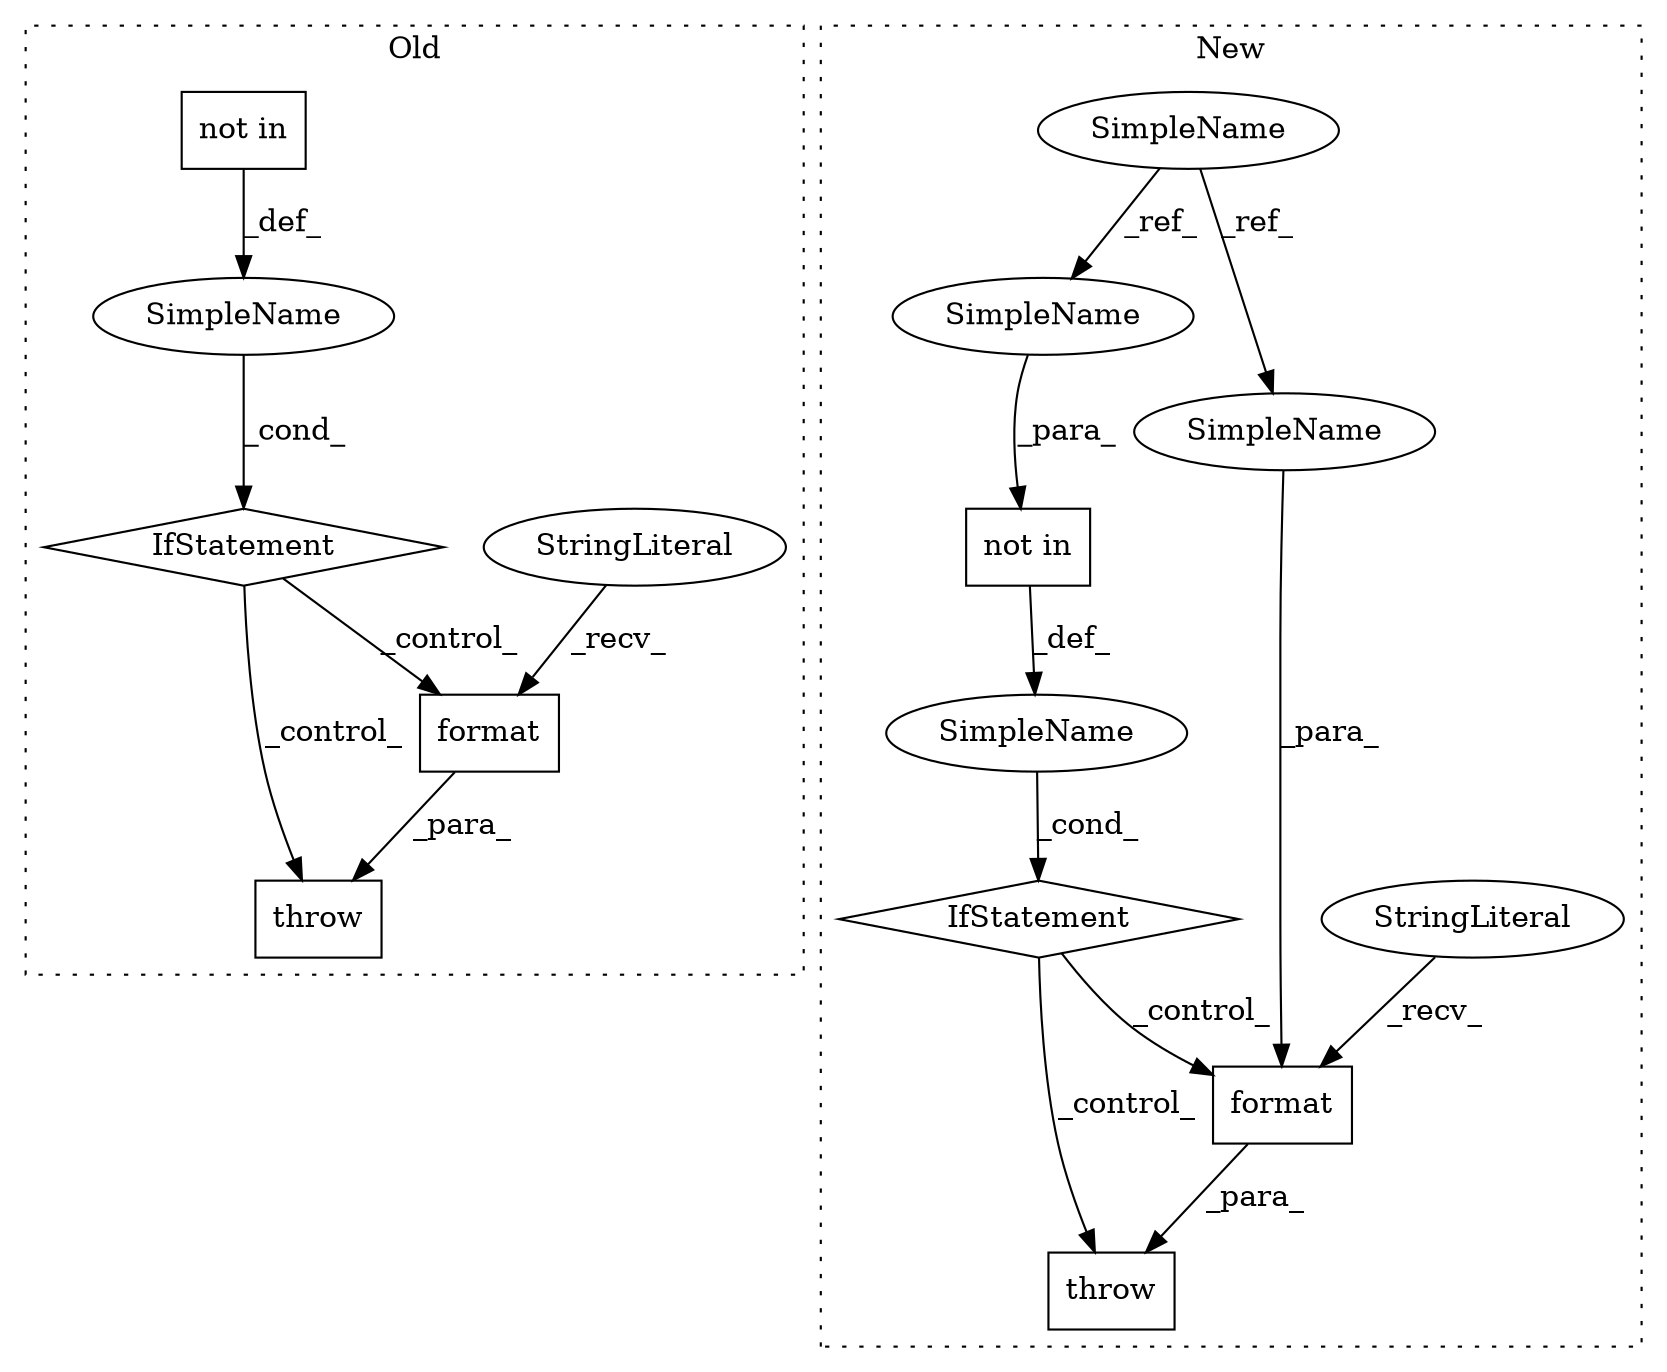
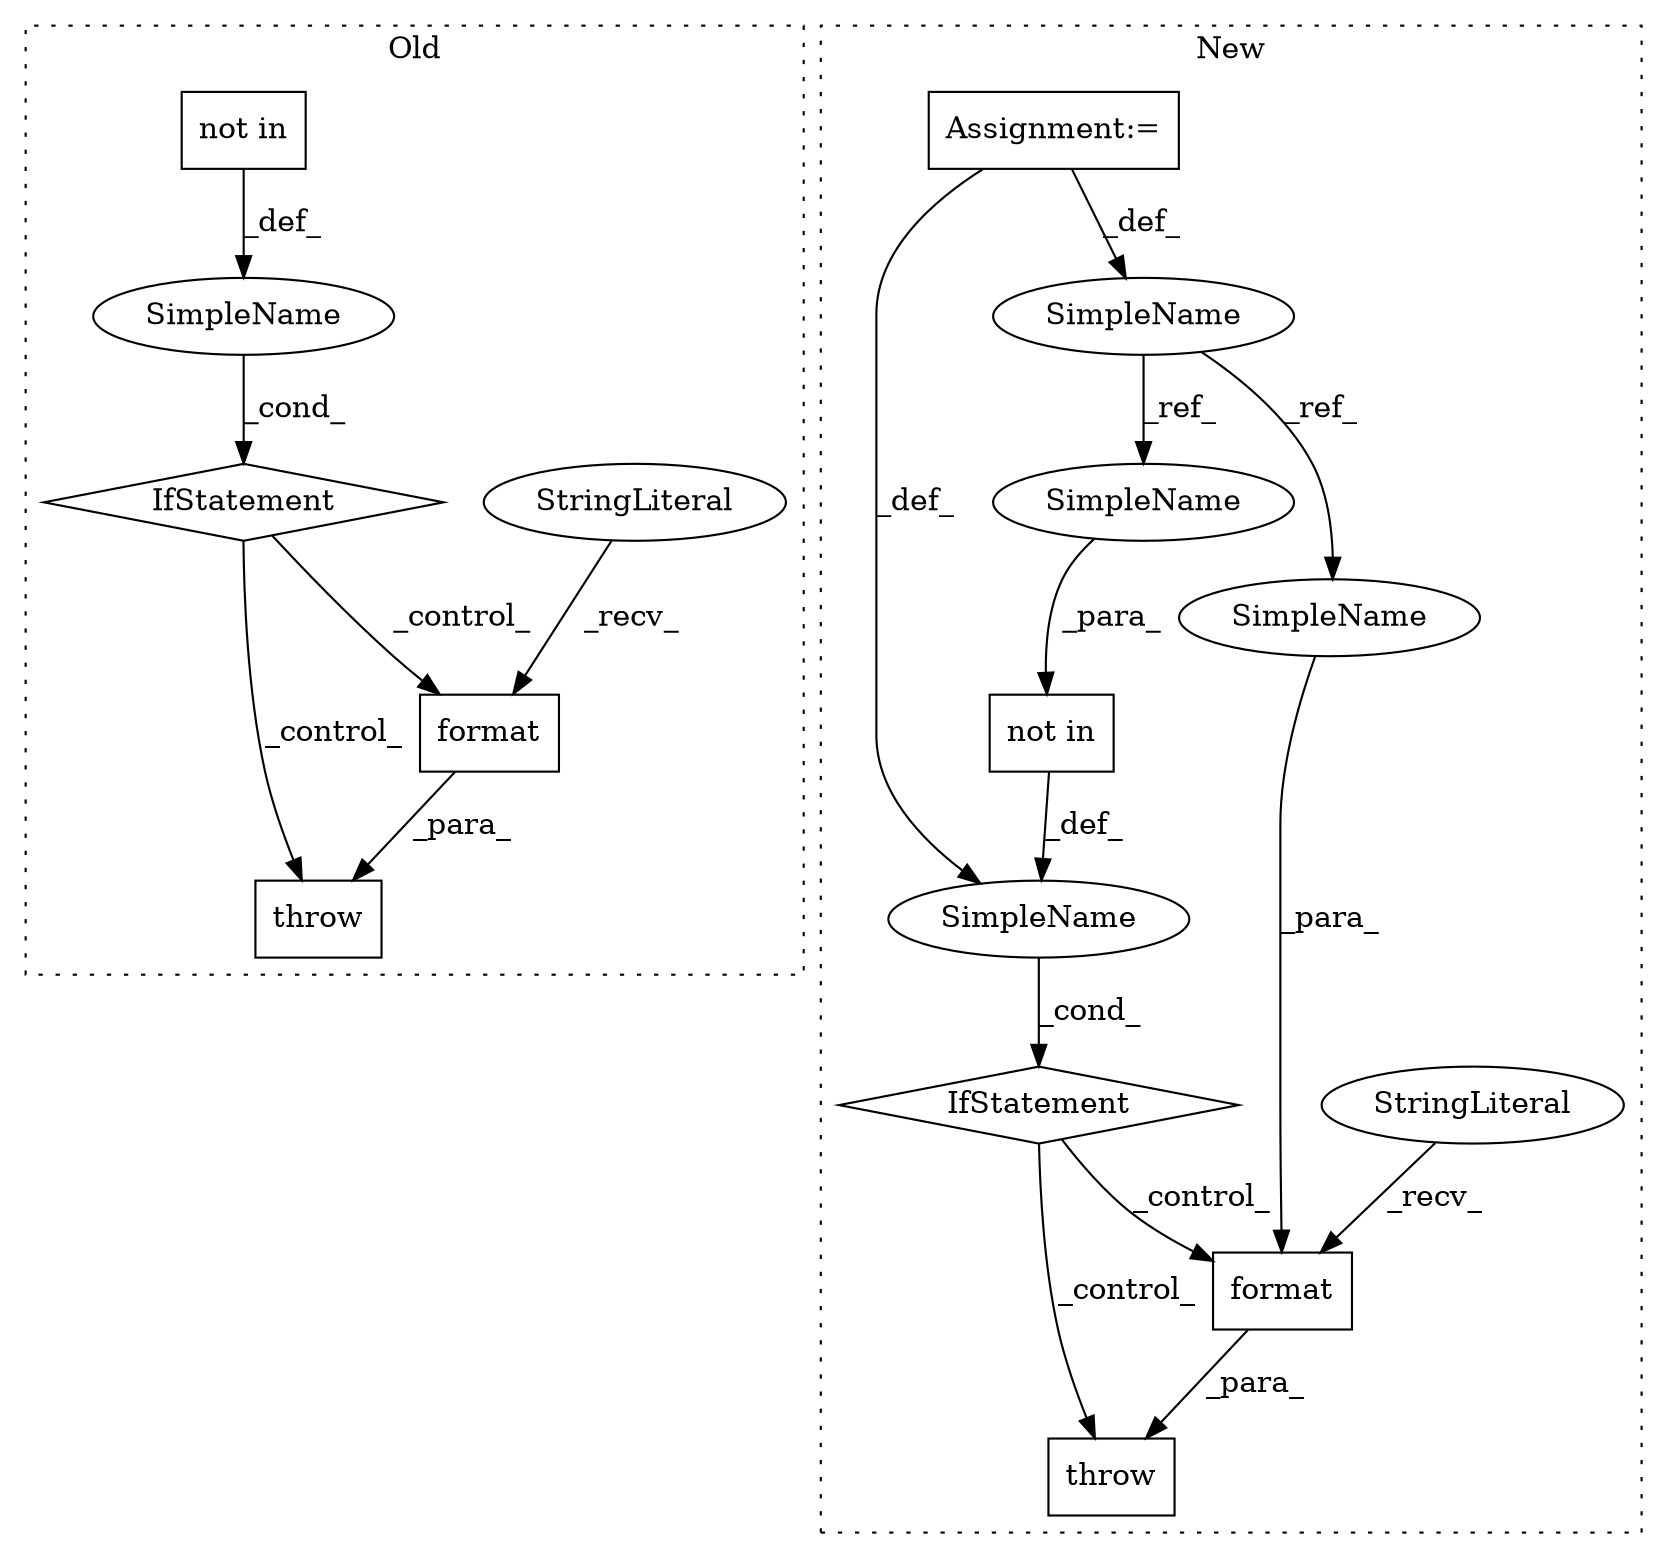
node "Assignment:=": added
